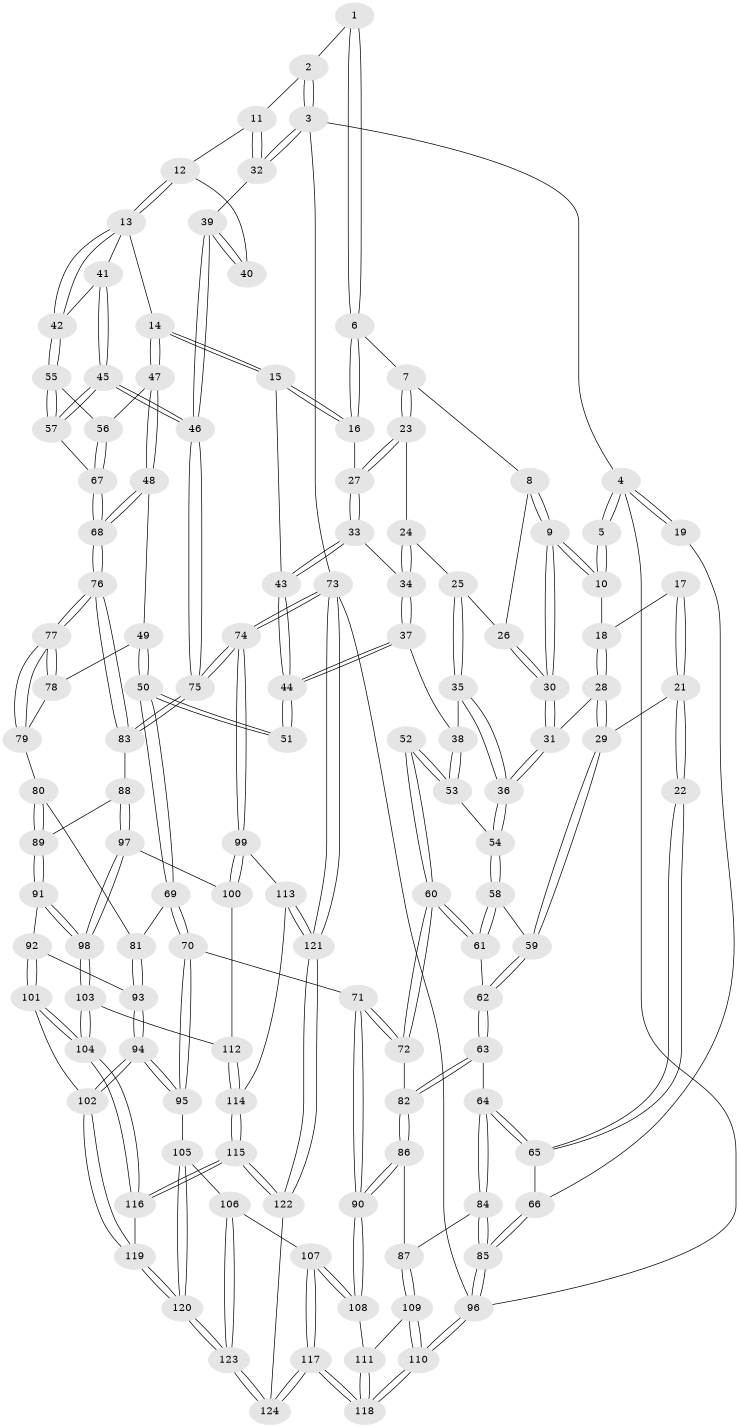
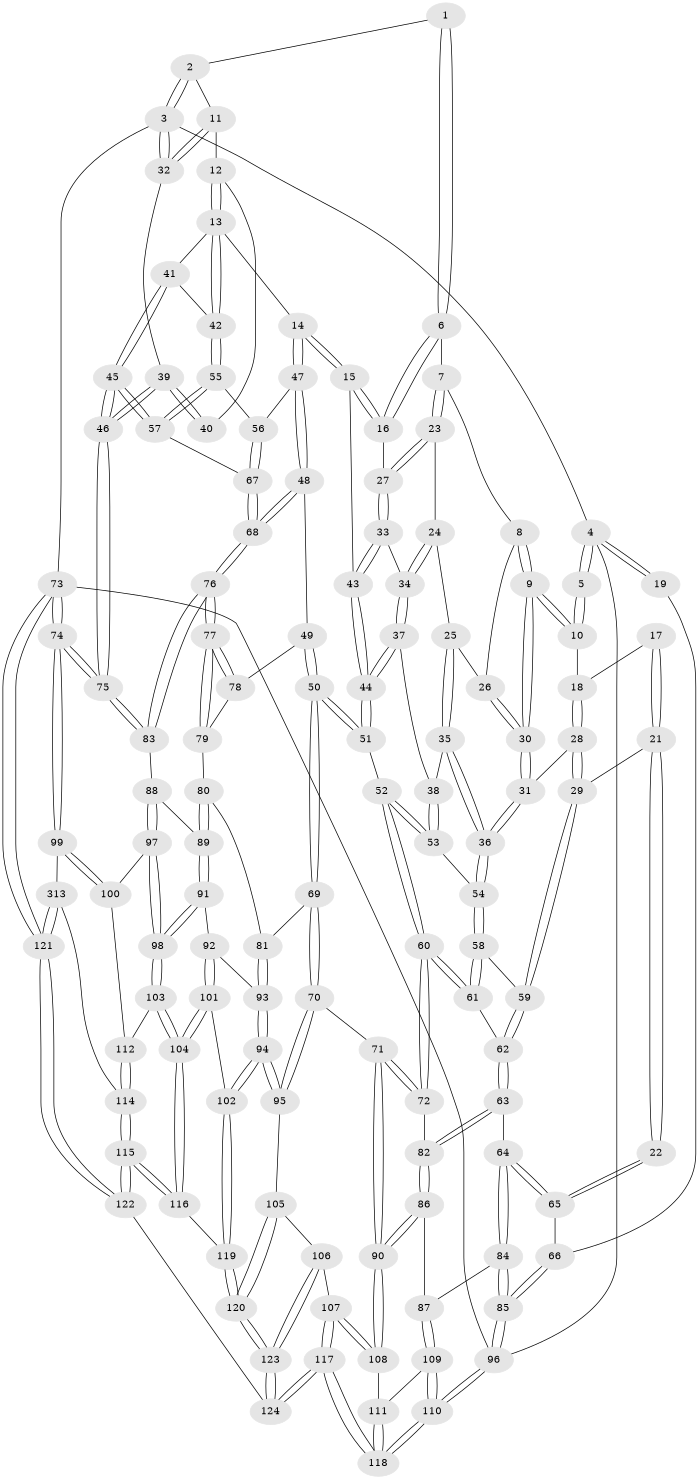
edge "51" -- "52": added
node "113": label "113" -> "313"
